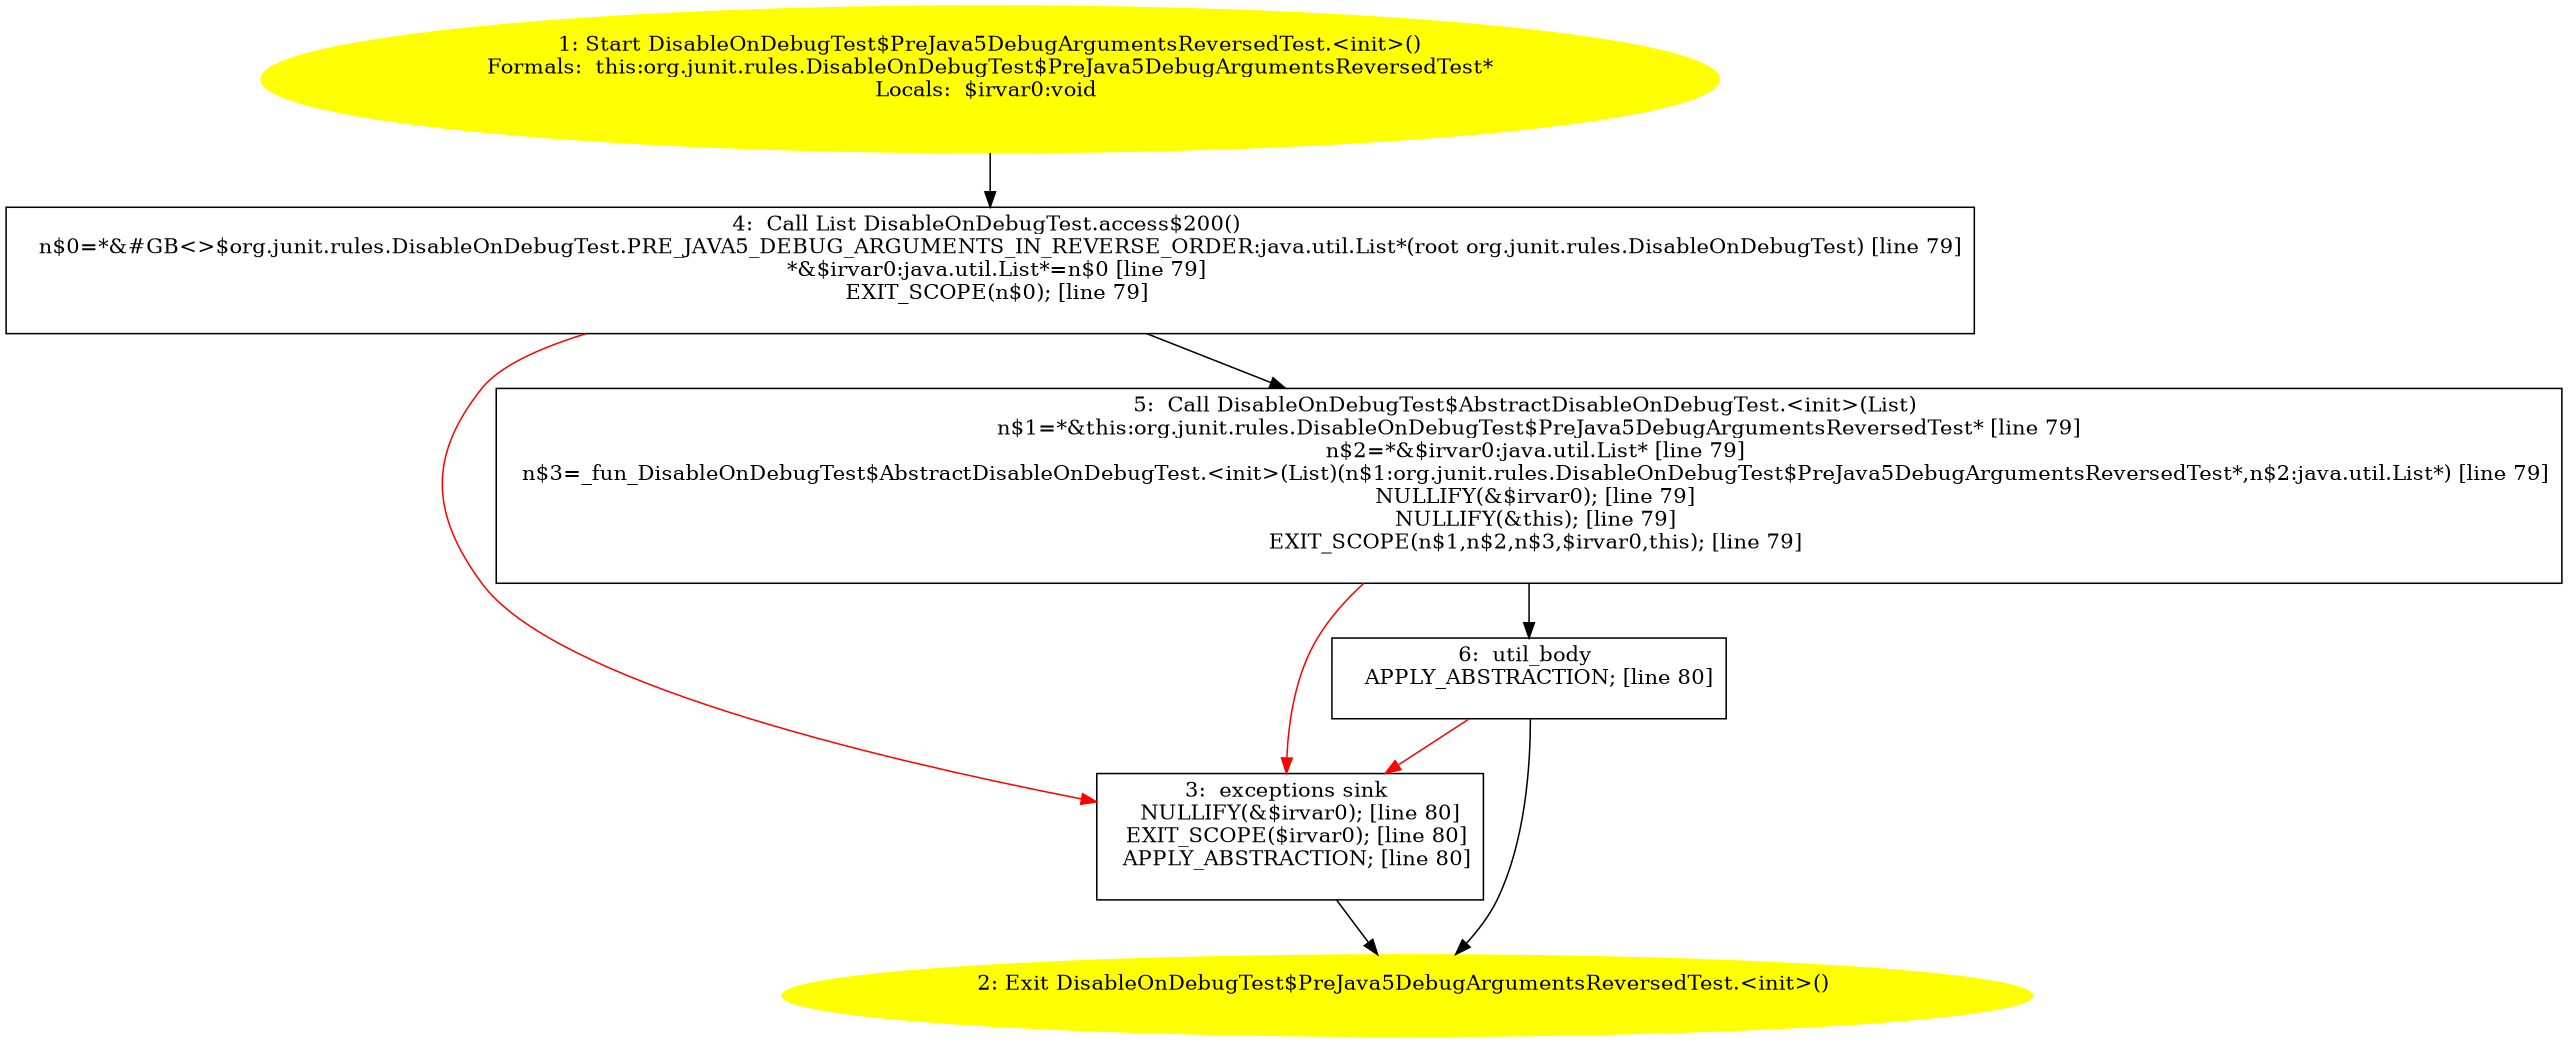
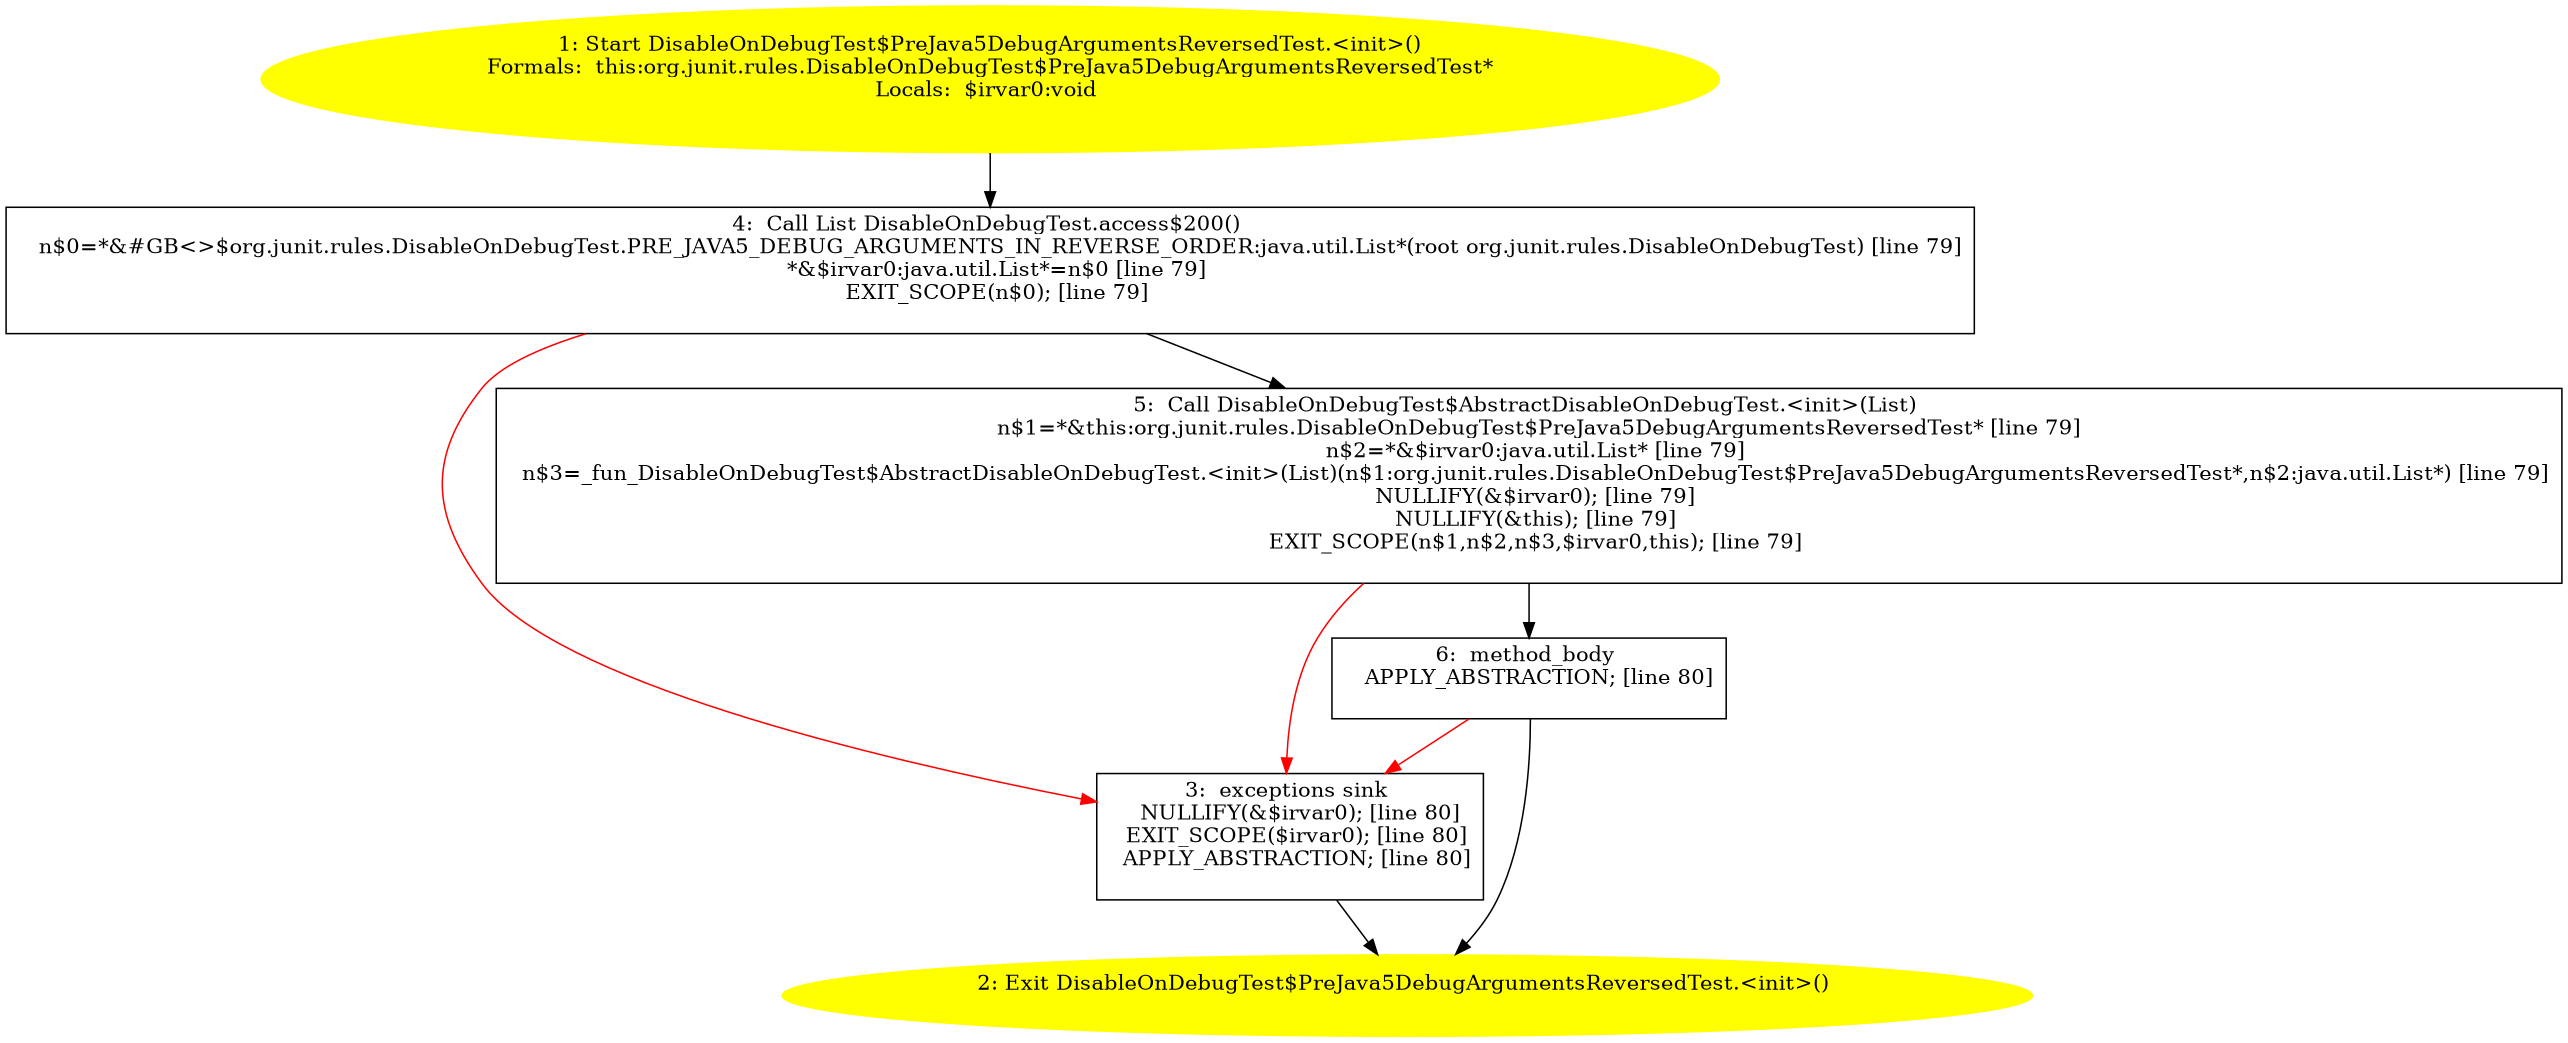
node "6:  util_body APPLY_ABSTRACTION; [line 80]": label "6:  util_body APPLY_ABSTRACTION; [line 80]" -> "6:  method_body APPLY_ABSTRACTION; [line 80]"
